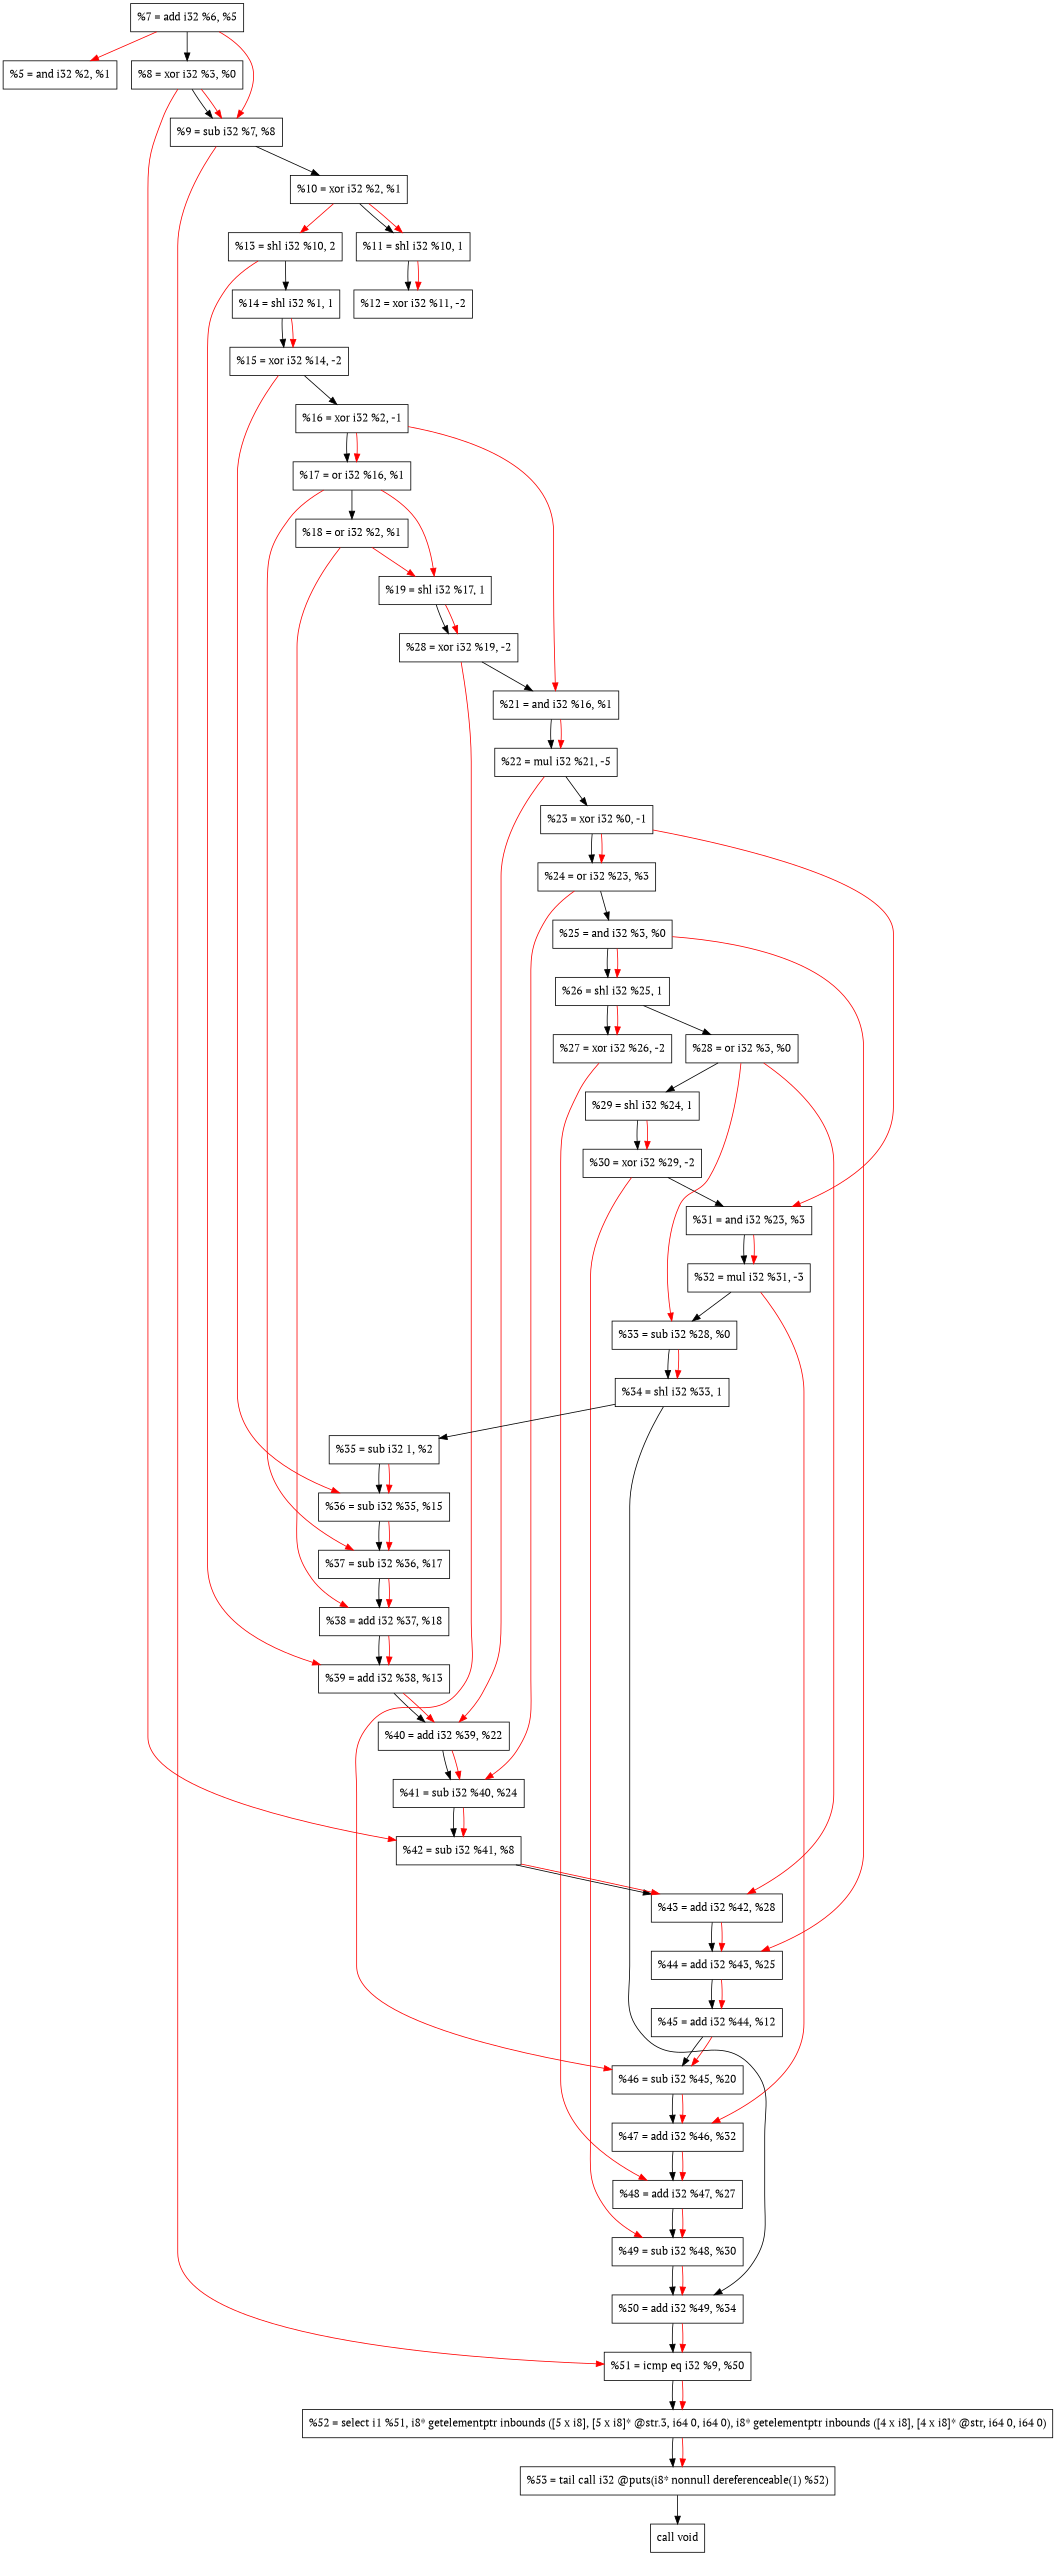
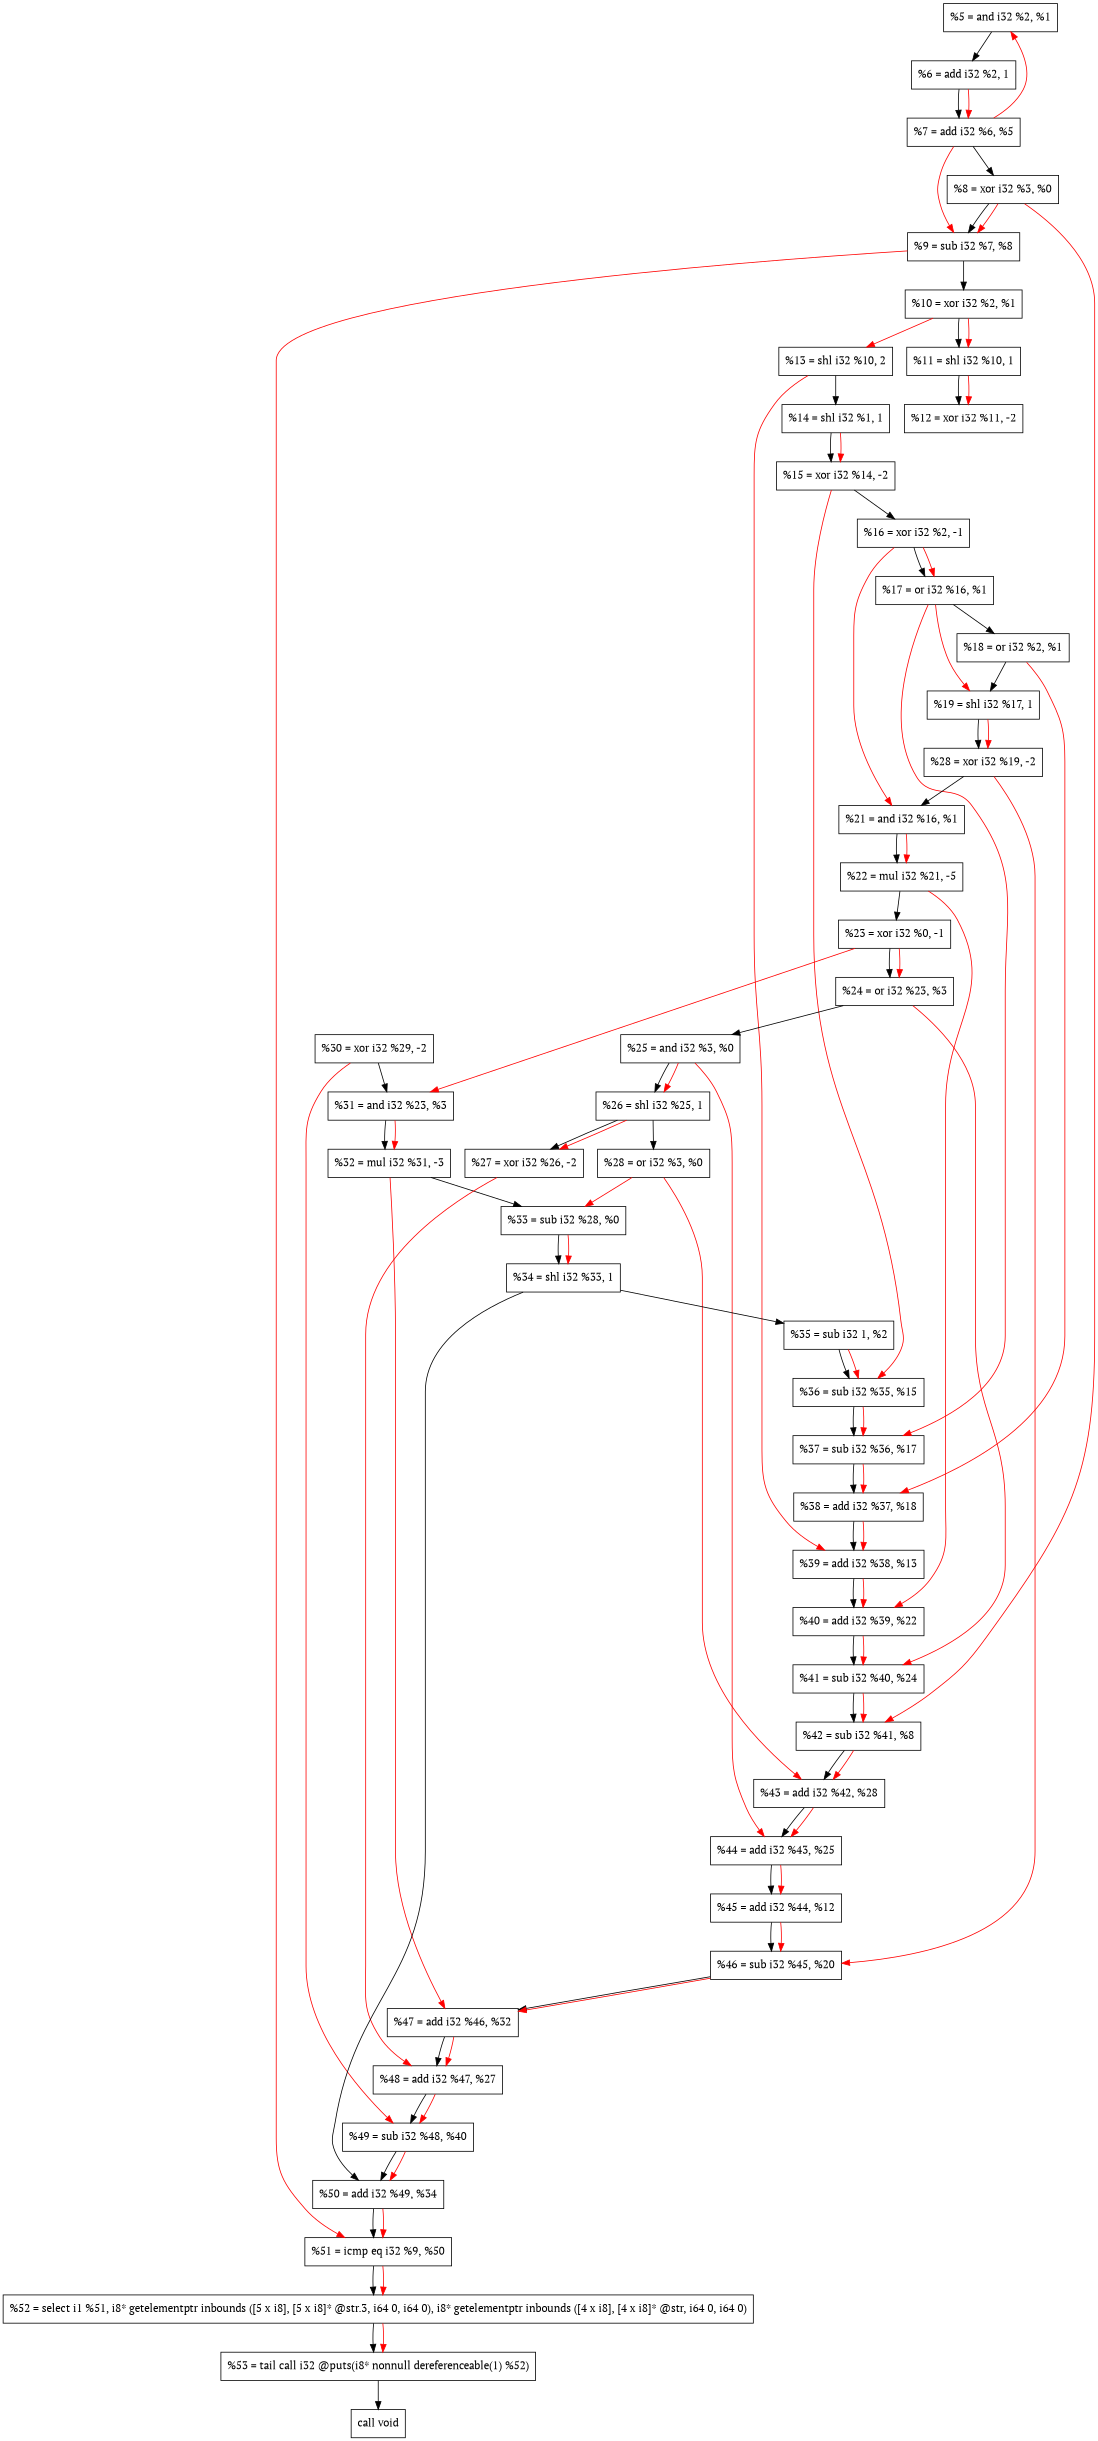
node "%6 = add i32 %2, 1": added
edge "%18 = or i32 %2, %1" -> "%19 = shl i32 %17, 1": color red -> black
node "%29 = shl i32 %24, 1": removed
node "%49 = sub i32 %48, %30": label "%49 = sub i32 %48, %30" -> "%49 = sub i32 %48, %40"
